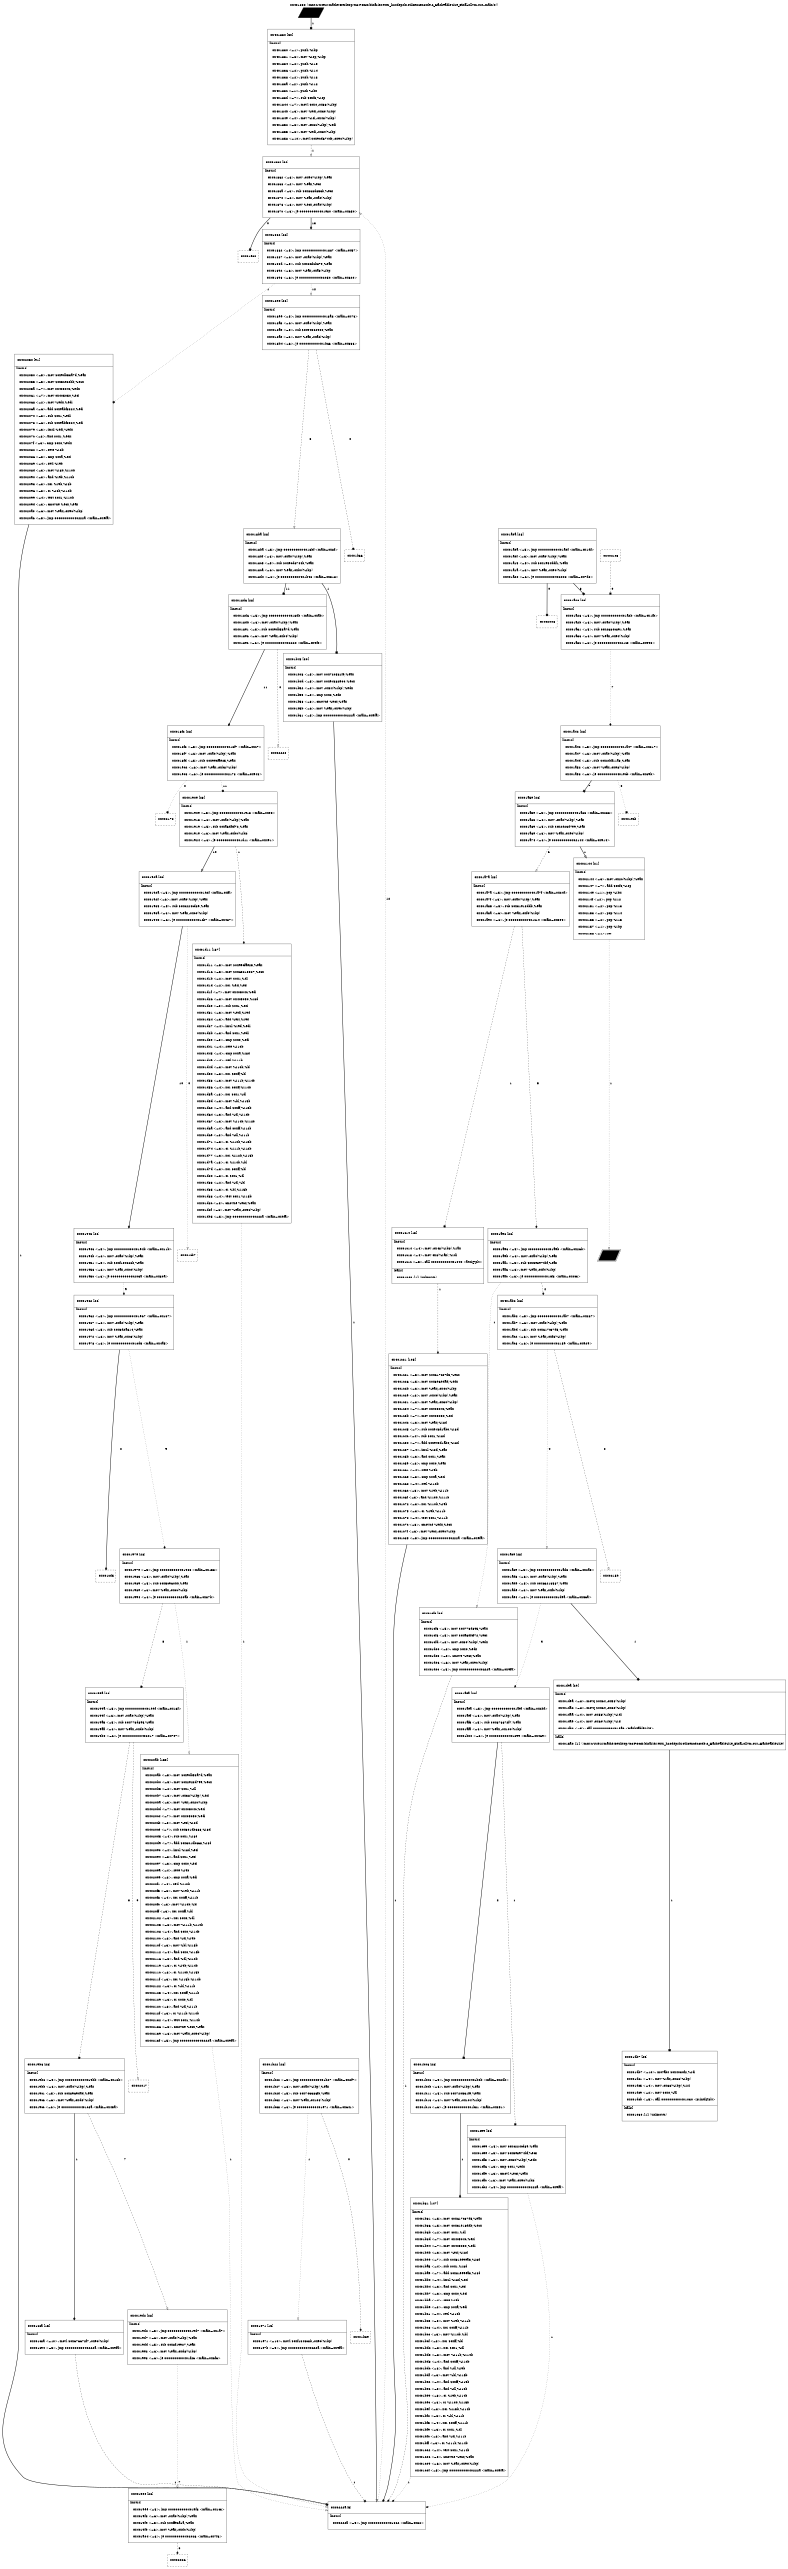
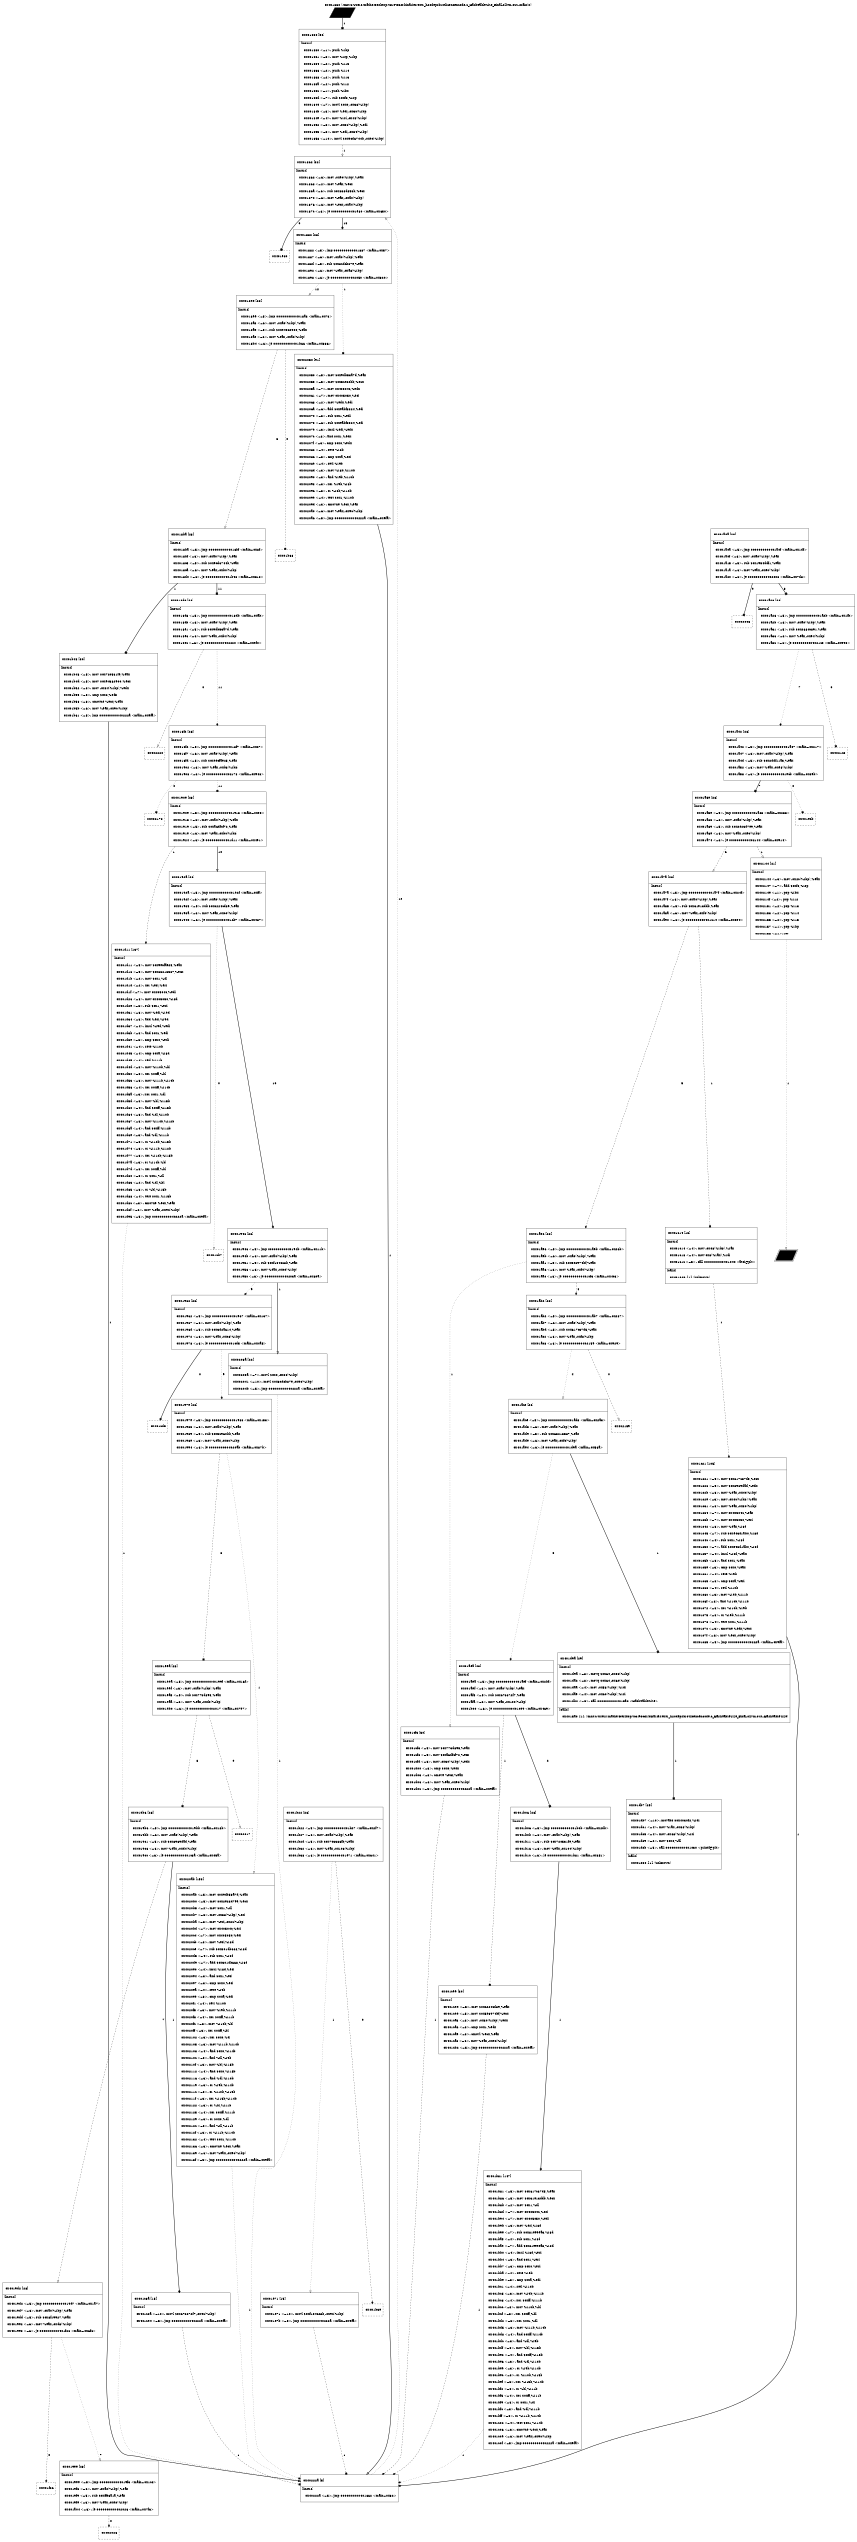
edge "0x4021c3" -> "0x401a26 [28]": reversed
edge "0x4018d6 [28]" -> "0x4018f2 [28]": style bold -> dotted
edge "0x401a5e [28]" -> "0x402144 [21]": style bold -> dashed
node "0x40203a [22]": added
edge "0x401c99 [30]" -> "0x40222a [5]": style dotted -> dashed
node "0x401f26": added
